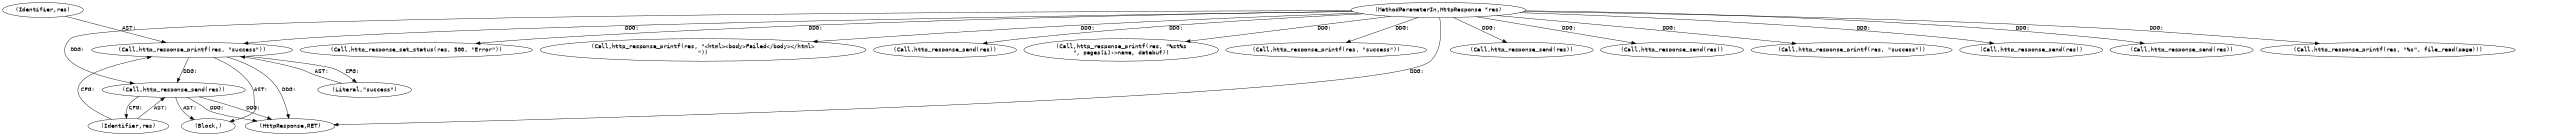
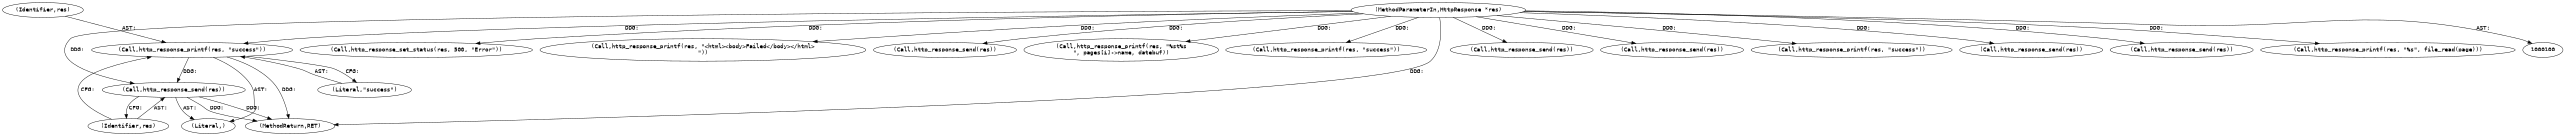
node "1000100": added
node "(Block,)": label "(Block,)" -> "(Literal,)"
node "(HttpResponse,RET)": label "(HttpResponse,RET)" -> "(MethodReturn,RET)"
